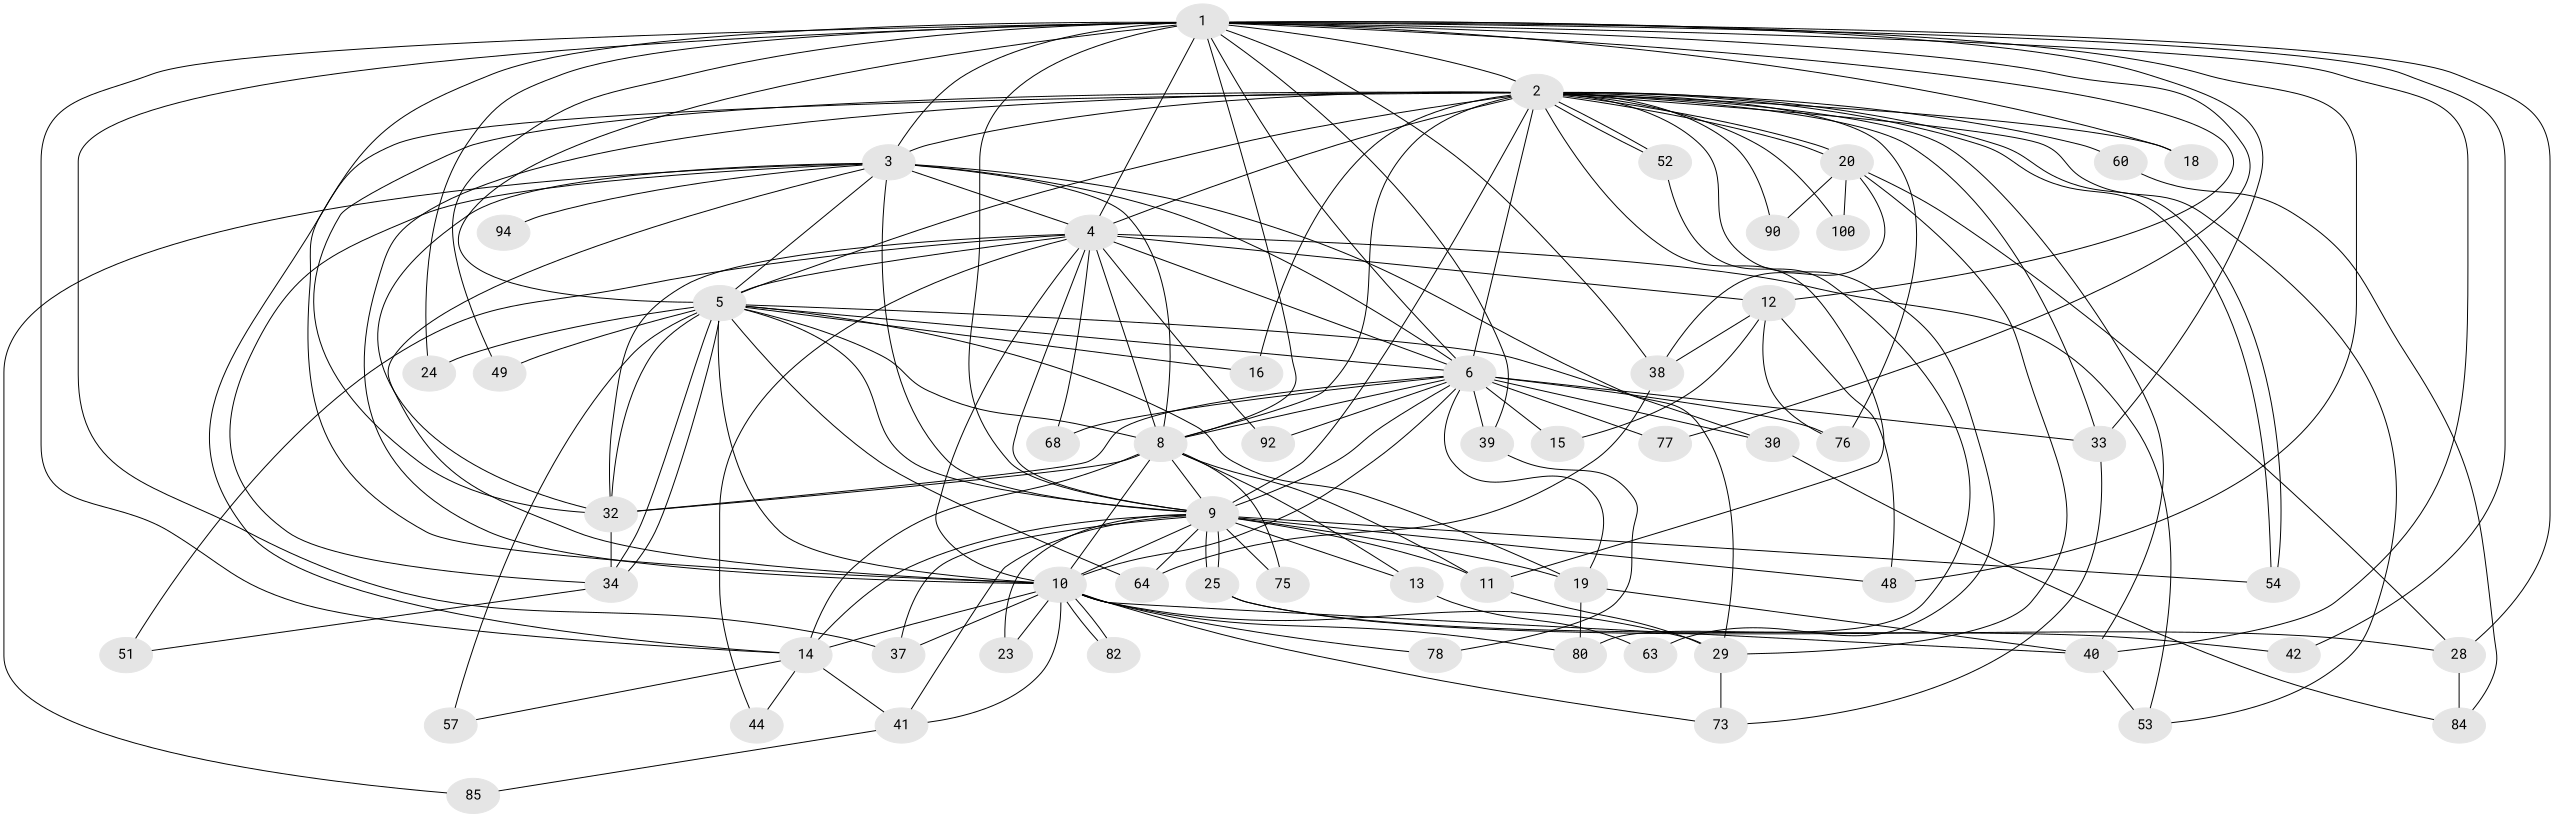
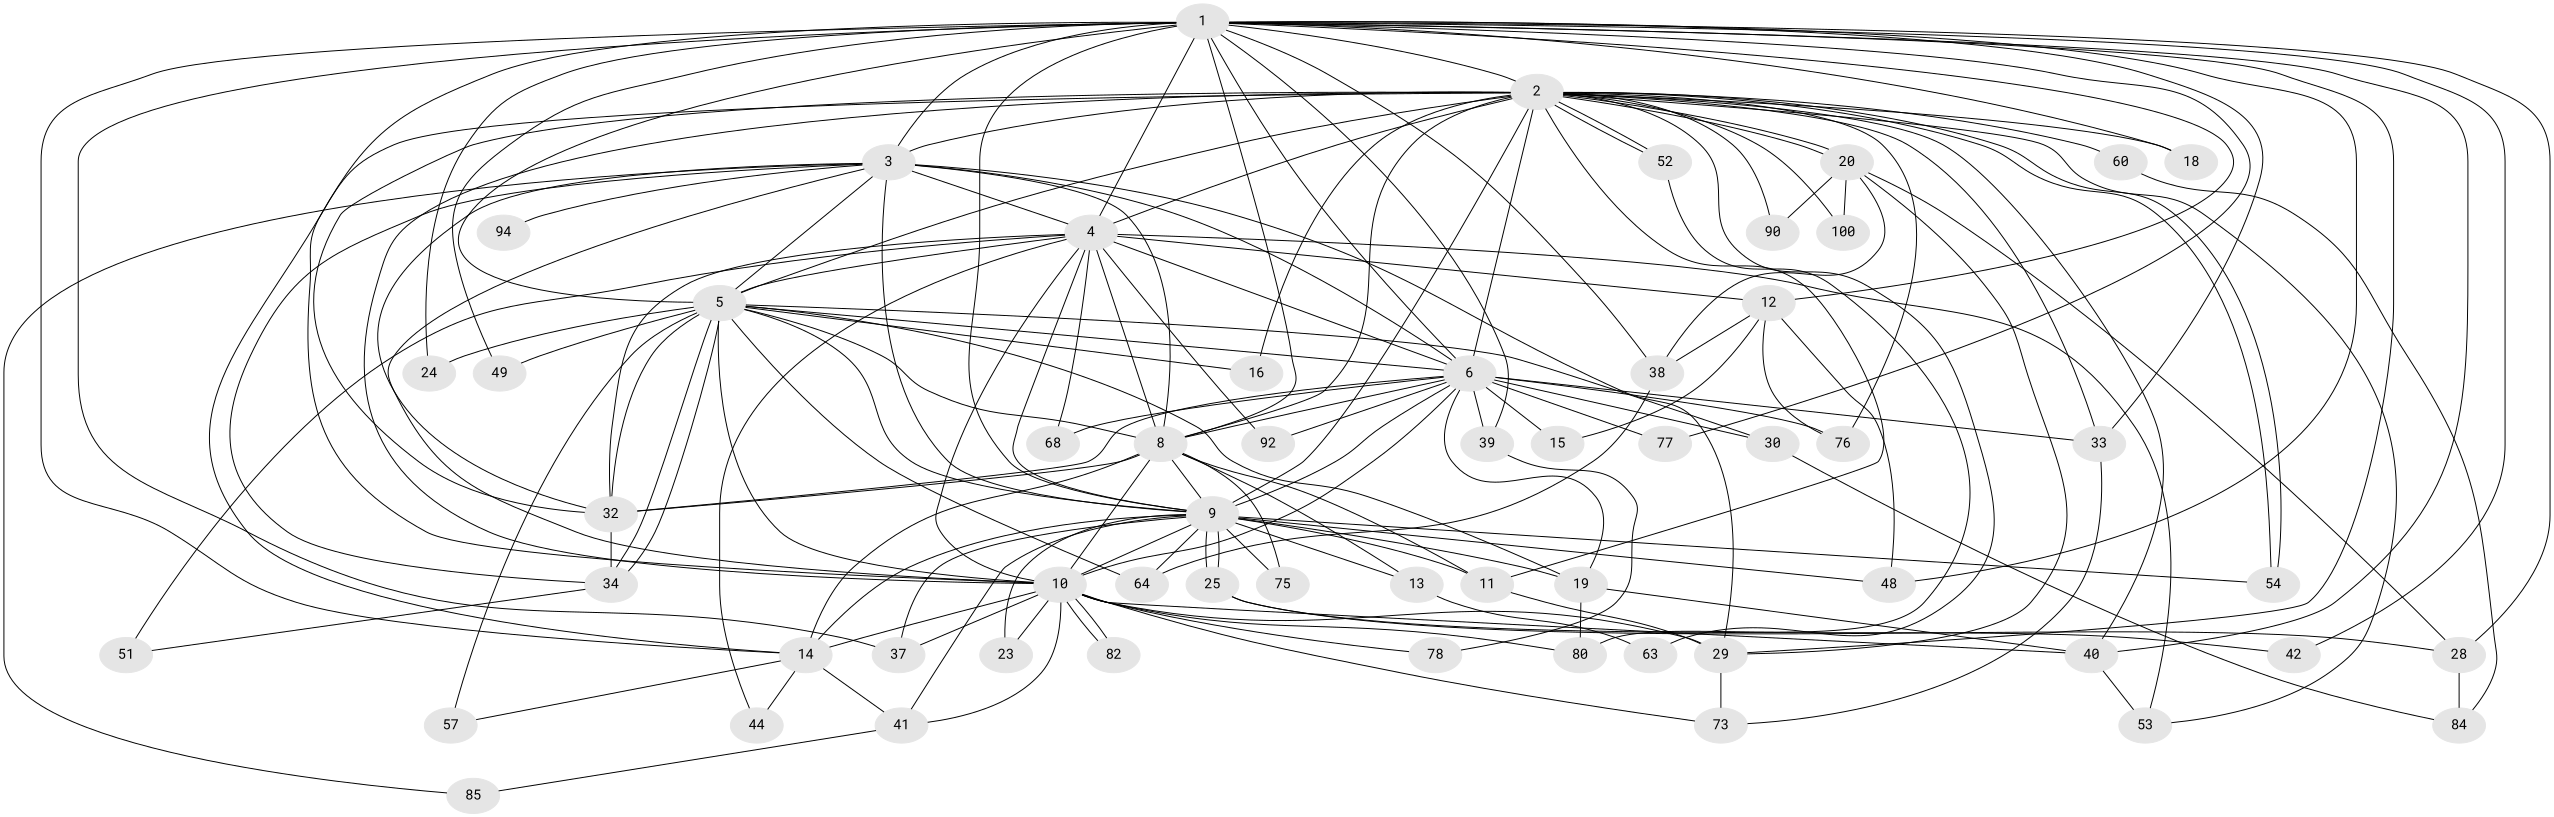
edge "1" -- "29": added
